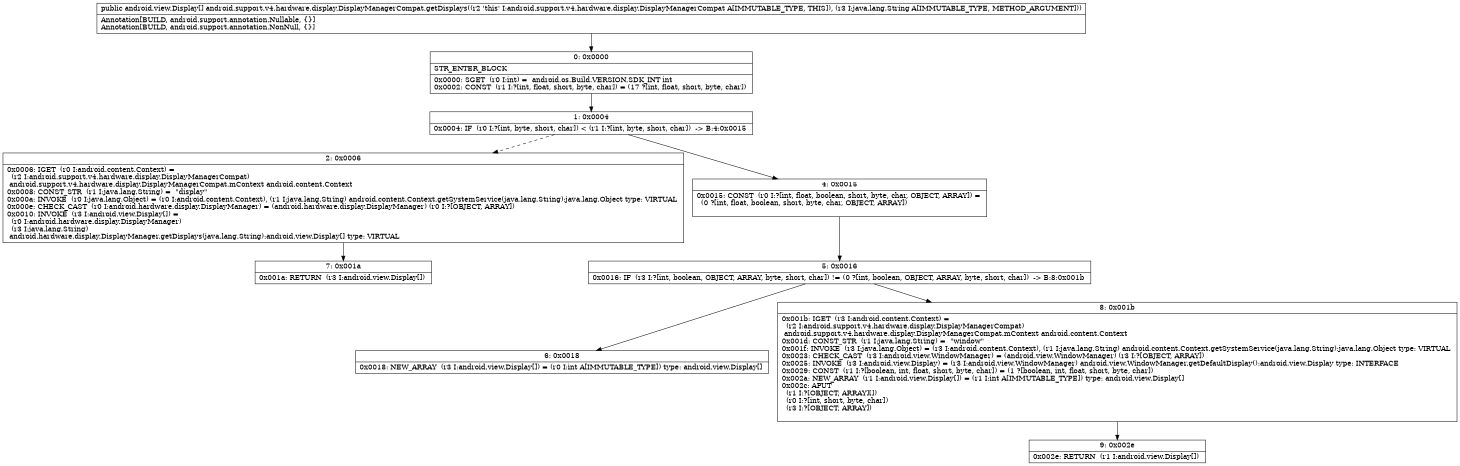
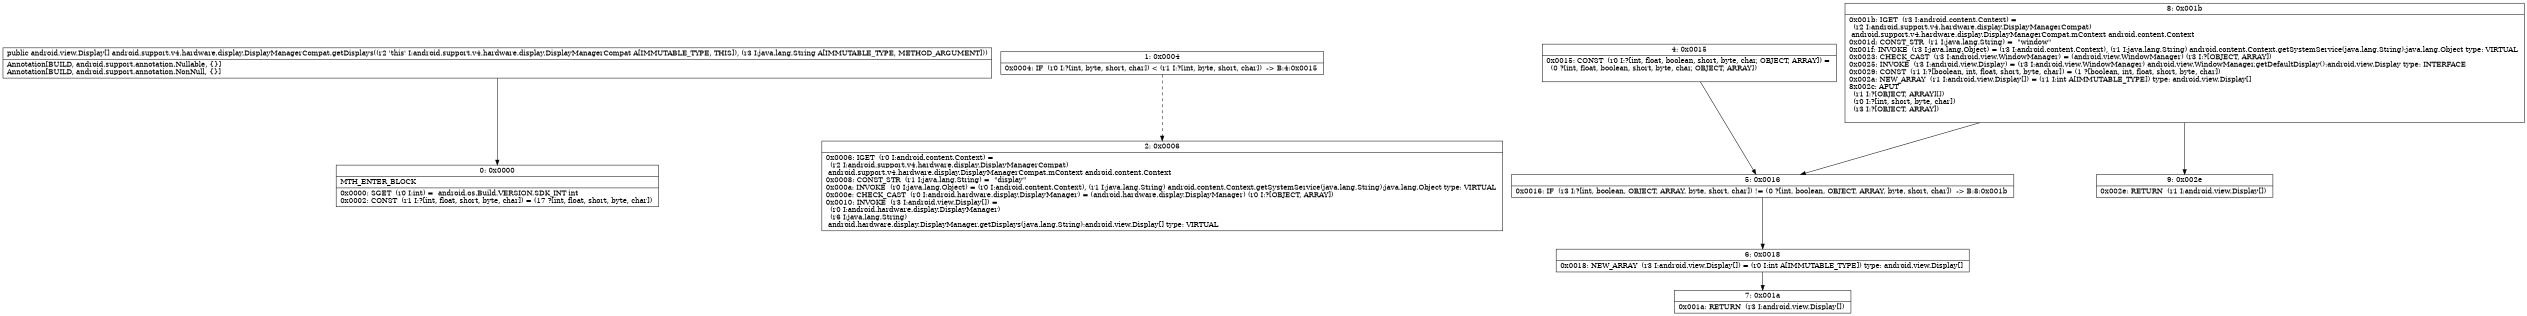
node "0: 0x0000": text "STR_ENTER_BLOCK" -> "MTH_ENTER_BLOCK"
edge "0: 0x0000" -> "1: 0x0004": removed
edge "1: 0x0004" -> "4: 0x0015": removed
node "2: 0x0006": text "(r3 I:java.lang.String)" -> "(r6 I:java.lang.String)"
edge "2: 0x0006" -> "7: 0x001a": now "6: 0x0018" -> "7: 0x001a"
edge "5: 0x0016" -> "8: 0x001b": reversed
node "8: 0x001b": text "0x002c: APUT" -> "8x002c: APUT"
